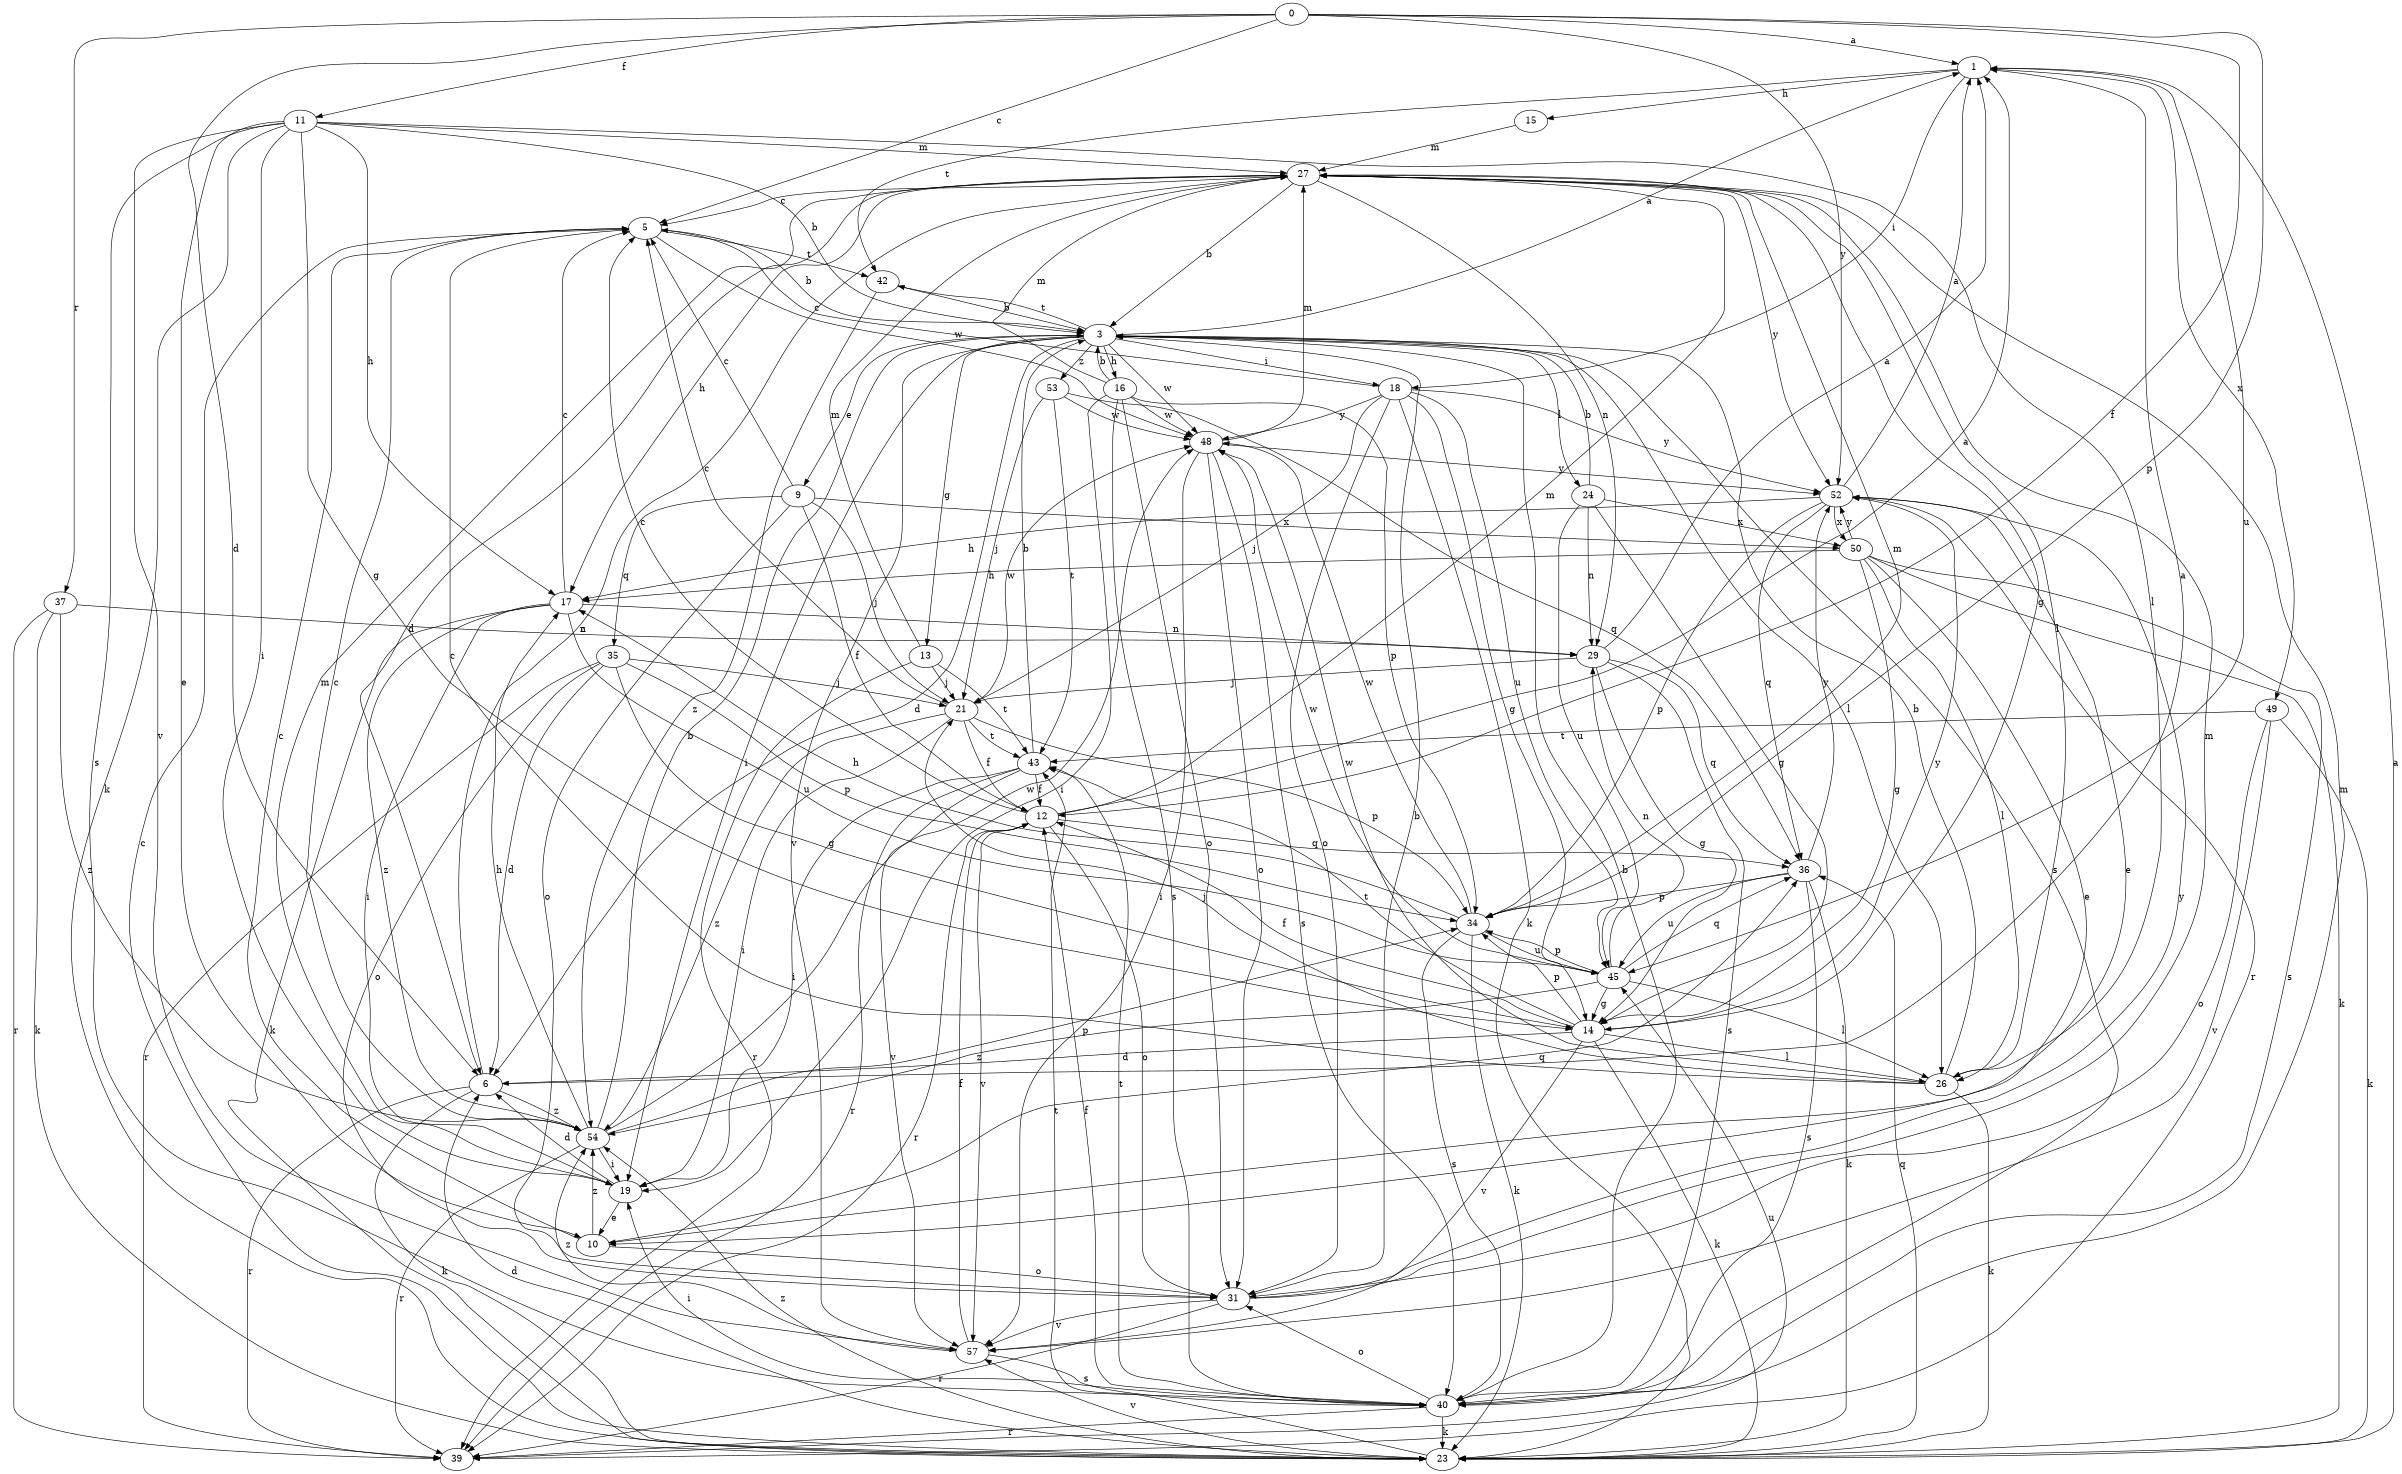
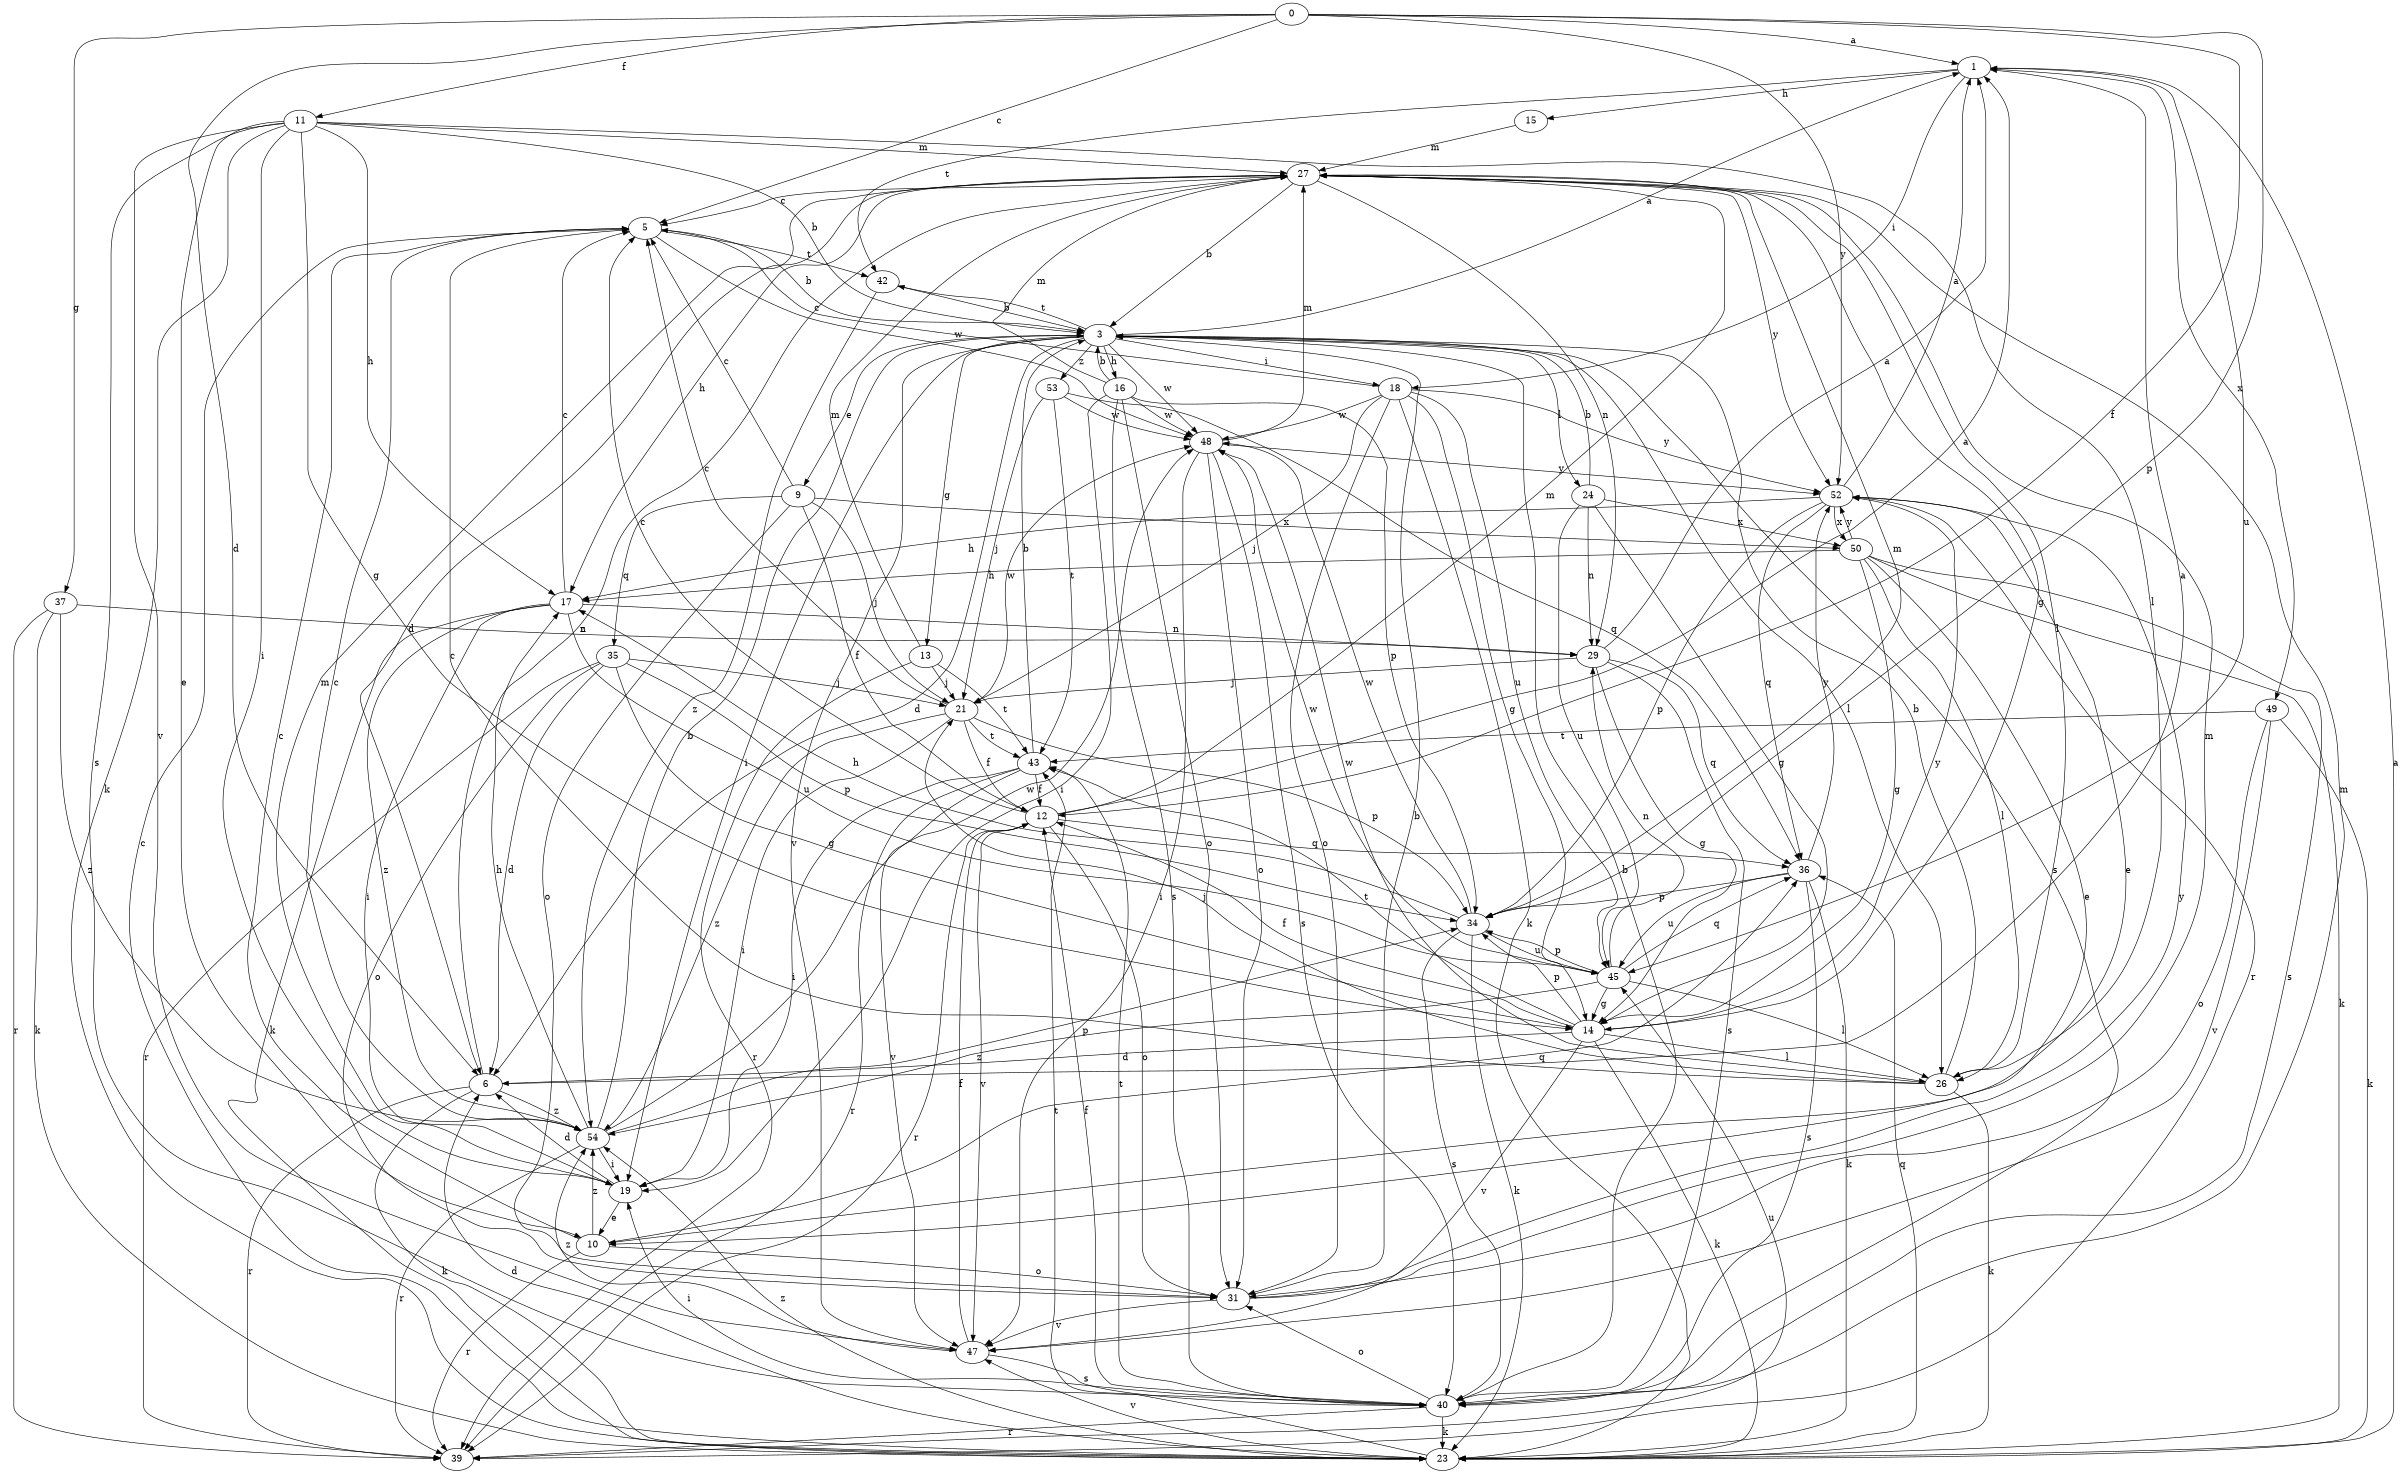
edge "0" -> "37": label "r" -> "g"
edge "18" -> "48": label "y" -> "w"
node "57": label "57" -> "47"
edge "31" -> "39": now "10" -> "39"
